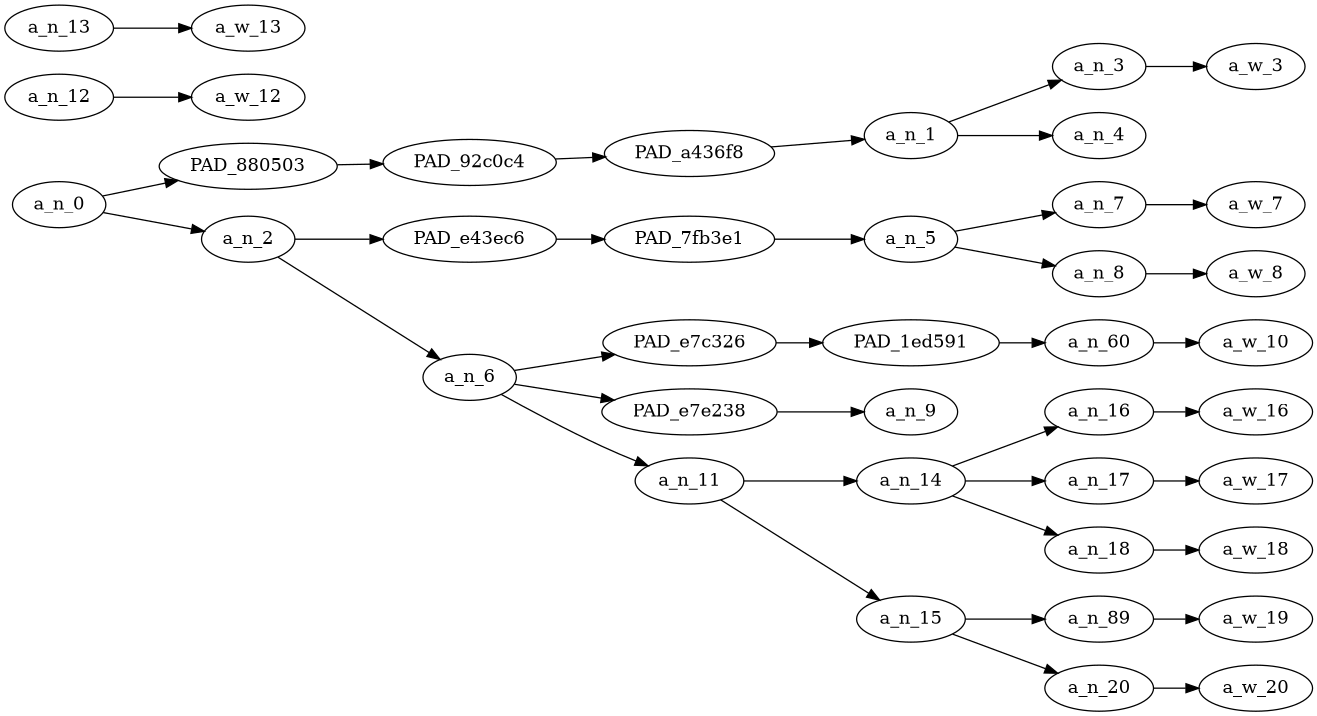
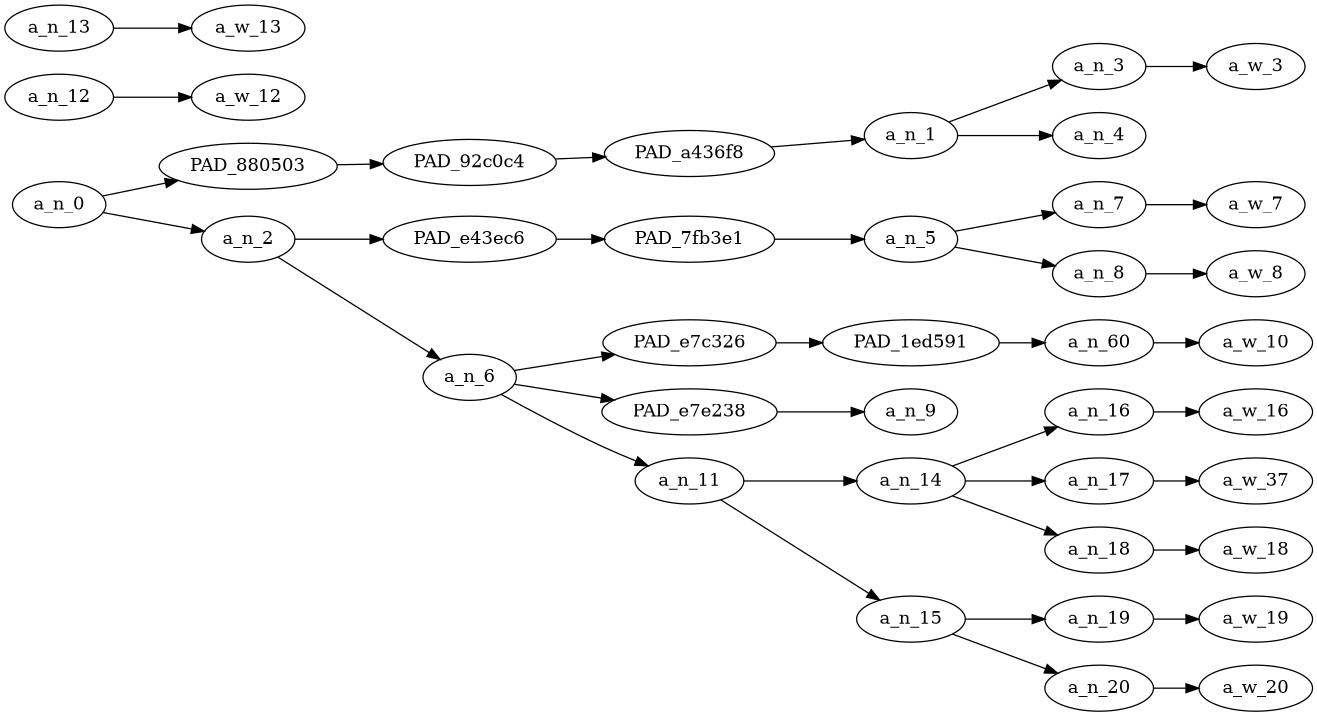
node "a_w_17": label "a_w_17" -> "a_w_37"
node "a_n_89": label "a_n_89" -> "a_n_19"
